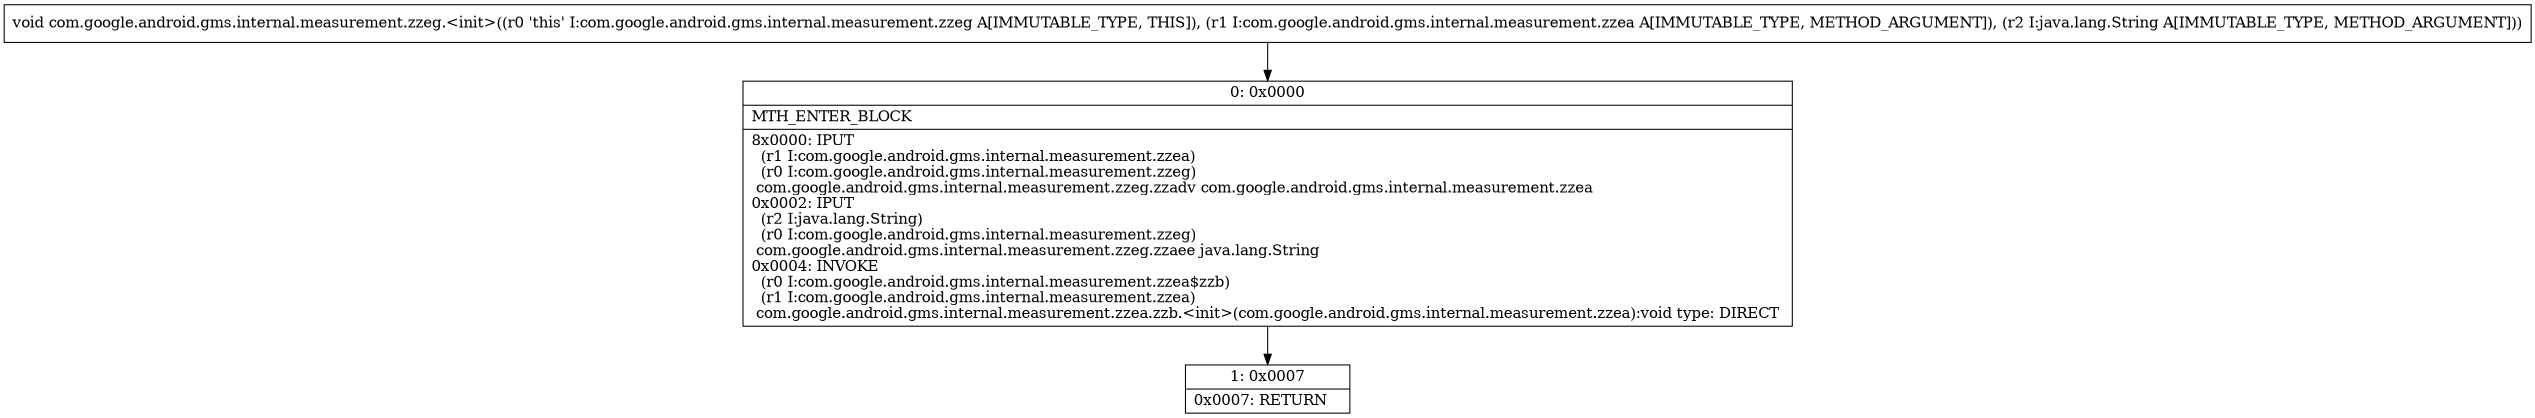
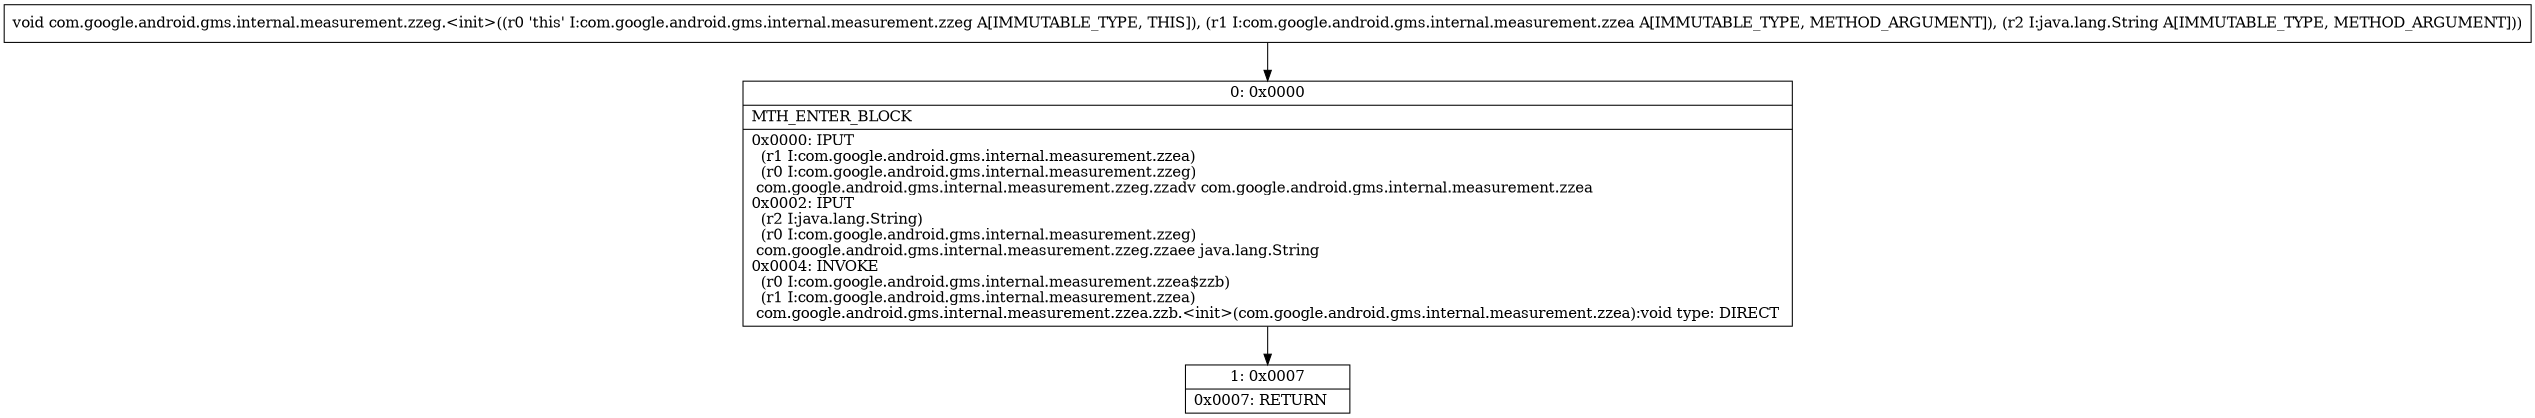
node "0: 0x0000": text "8x0000: IPUT" -> "0x0000: IPUT"
